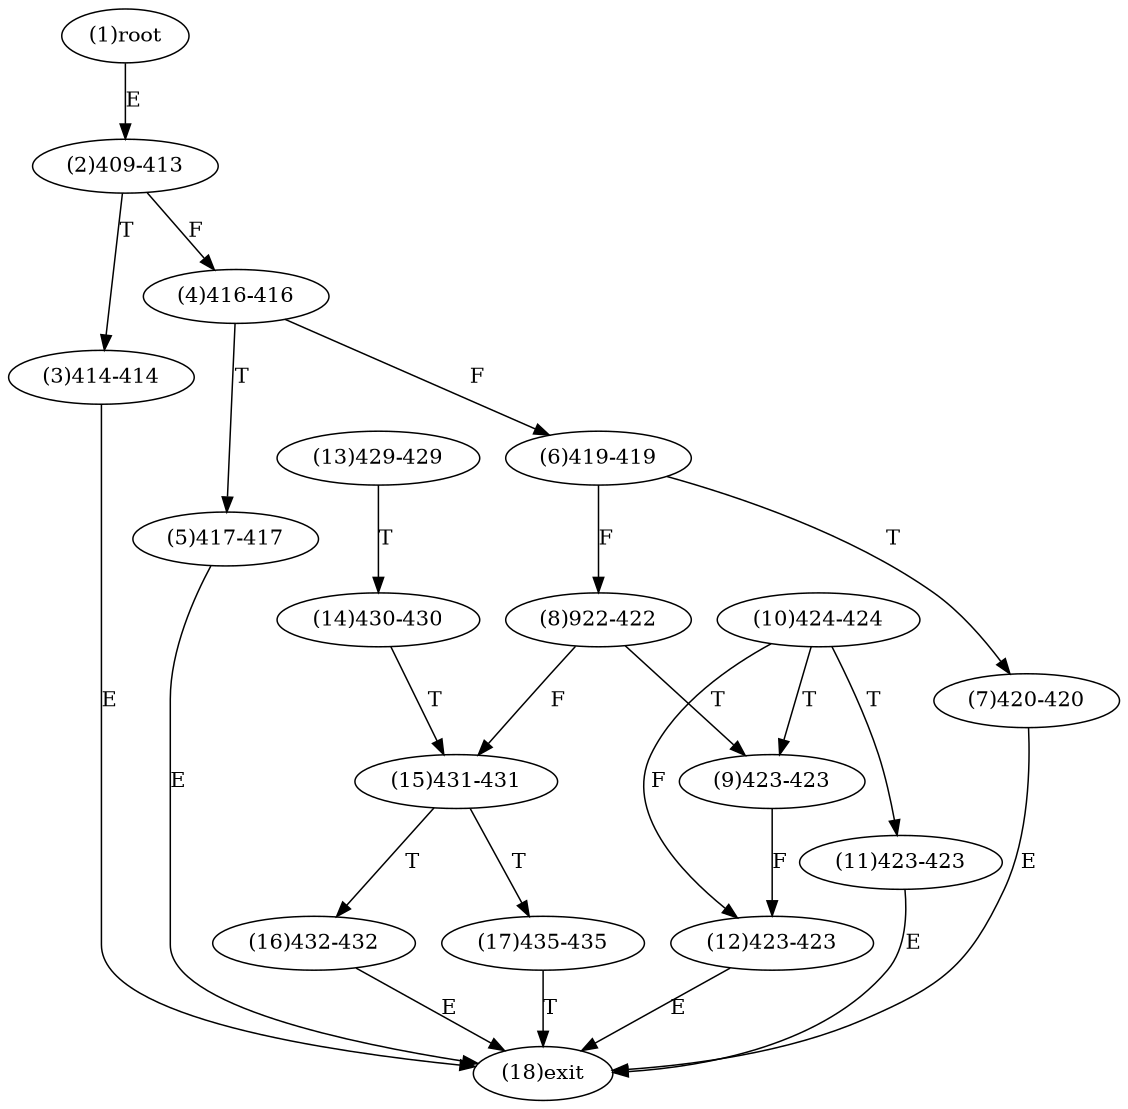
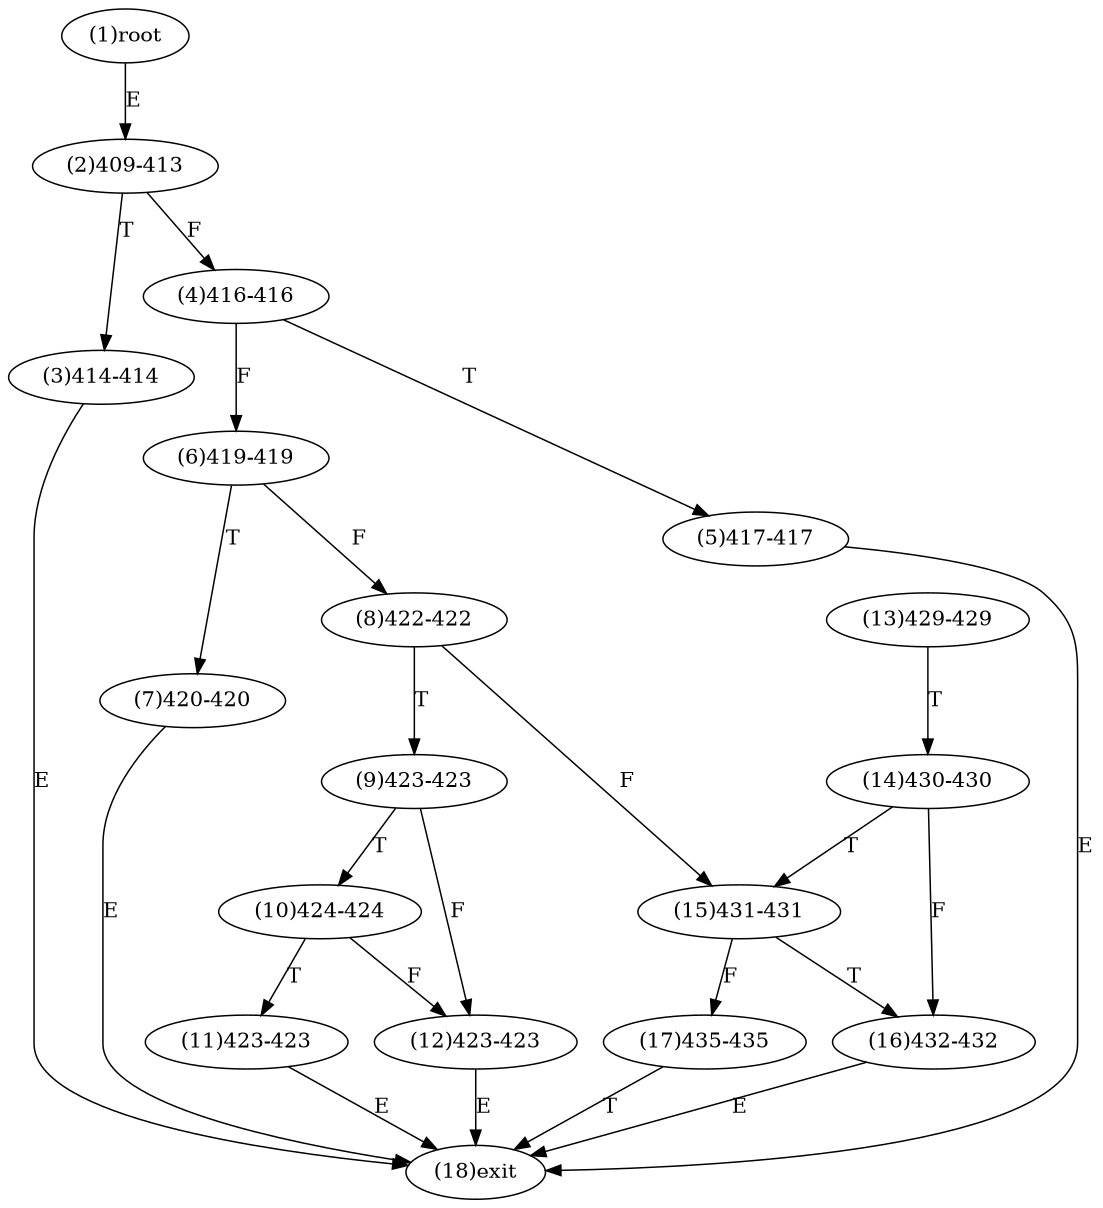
node "(8)922-422": label "(8)922-422" -> "(8)422-422"
edge "(10)424-424" -> "(9)423-423": reversed
edge "(15)431-431" -> "(17)435-435": label "T" -> "F"
edge "(14)430-430" -> "(16)432-432": added, label "F"
